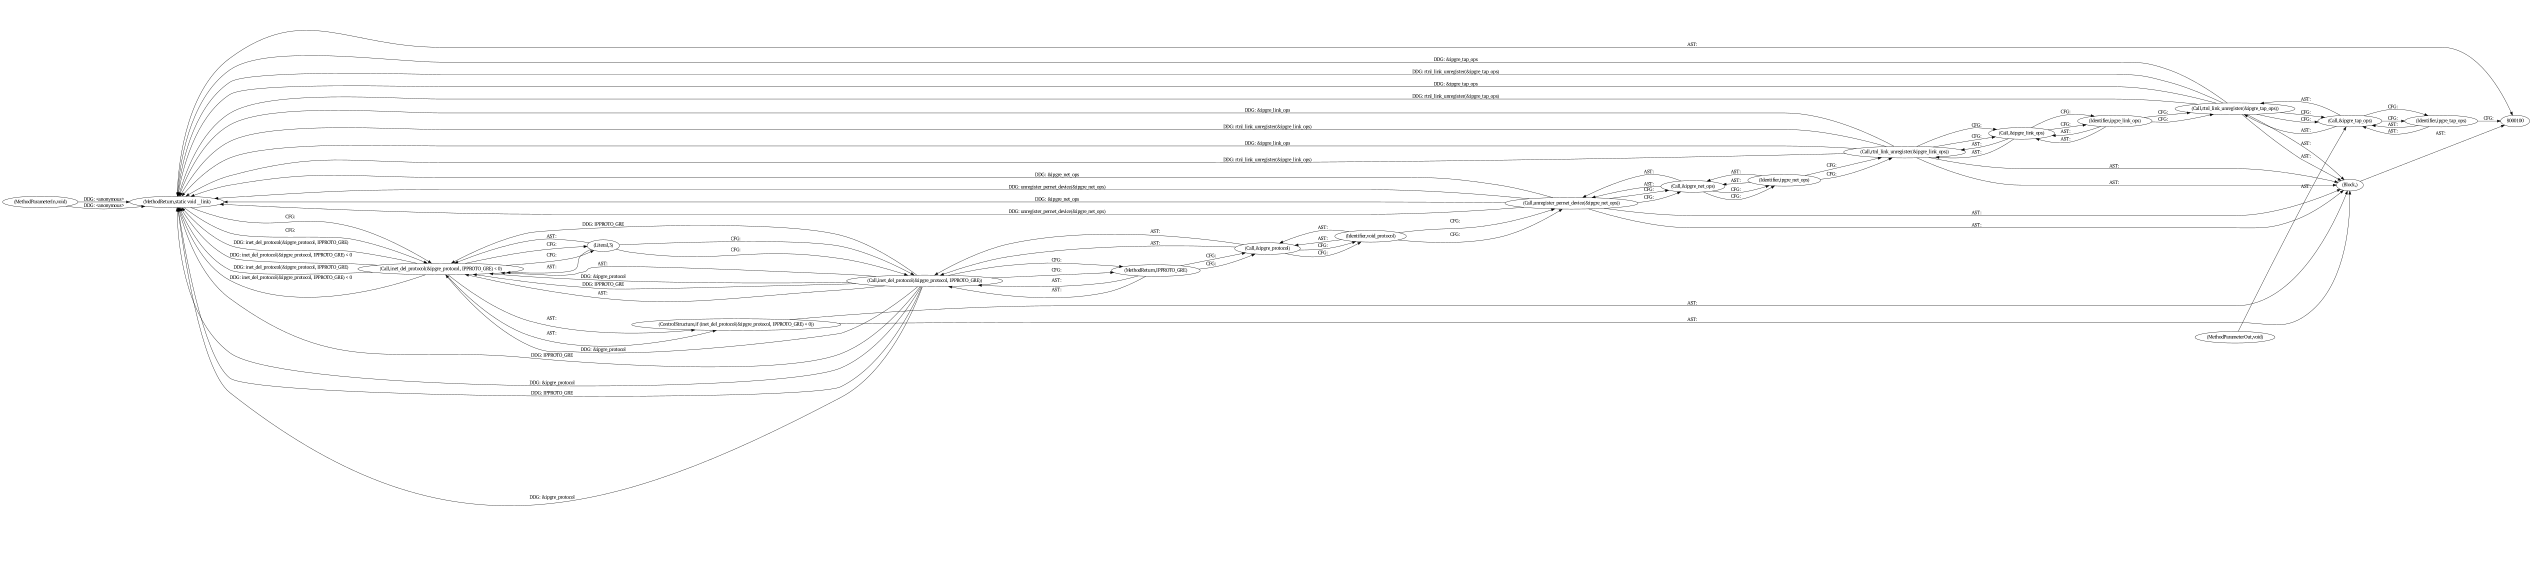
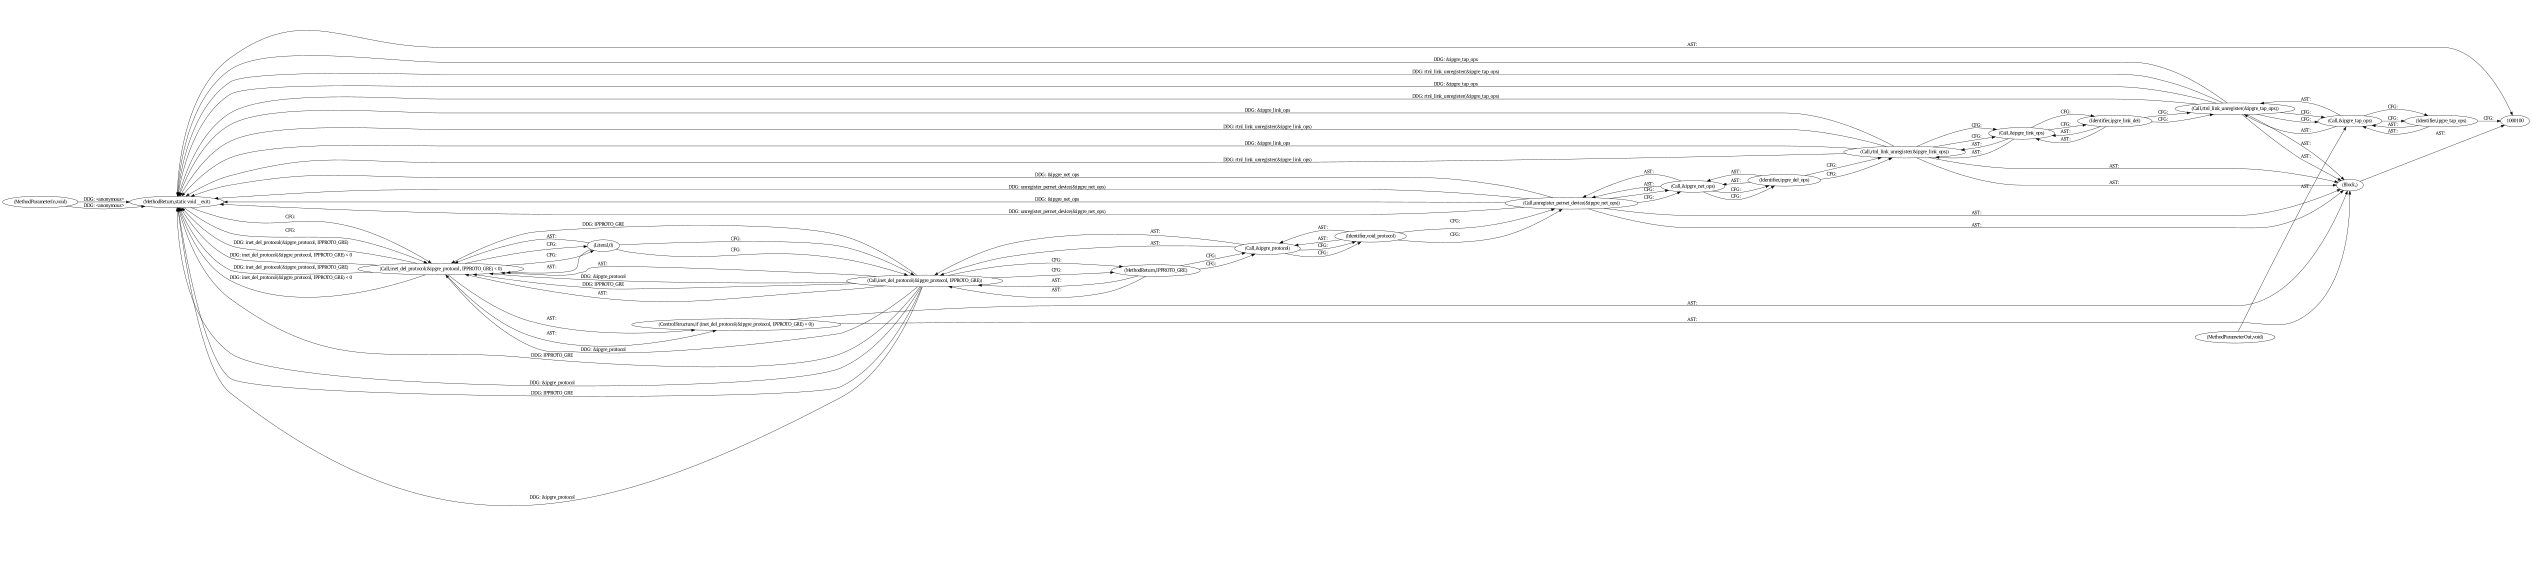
node "(Identifier,ipgre_link_ops)": label "(Identifier,ipgre_link_ops)" -> "(Identifier,ipgre_link_del)"
node "8000100": label "8000100" -> "1000100"
node "(Identifier,ipgre_net_ops)": label "(Identifier,ipgre_net_ops)" -> "(Identifier,ipgre_del_ops)"
node "(MethodReturn,static void __link)": label "(MethodReturn,static void __link)" -> "(MethodReturn,static void __exit)"
node "(Literal,3)": label "(Literal,3)" -> "(Literal,0)"
